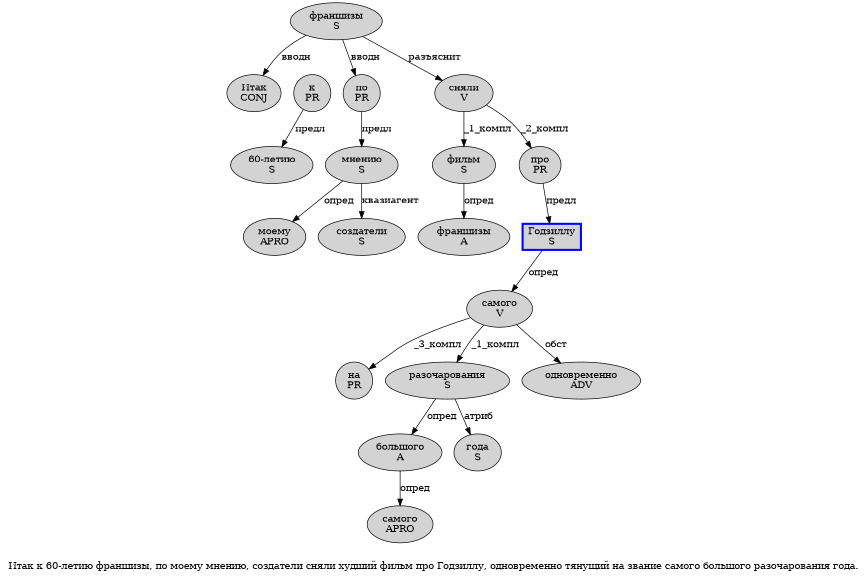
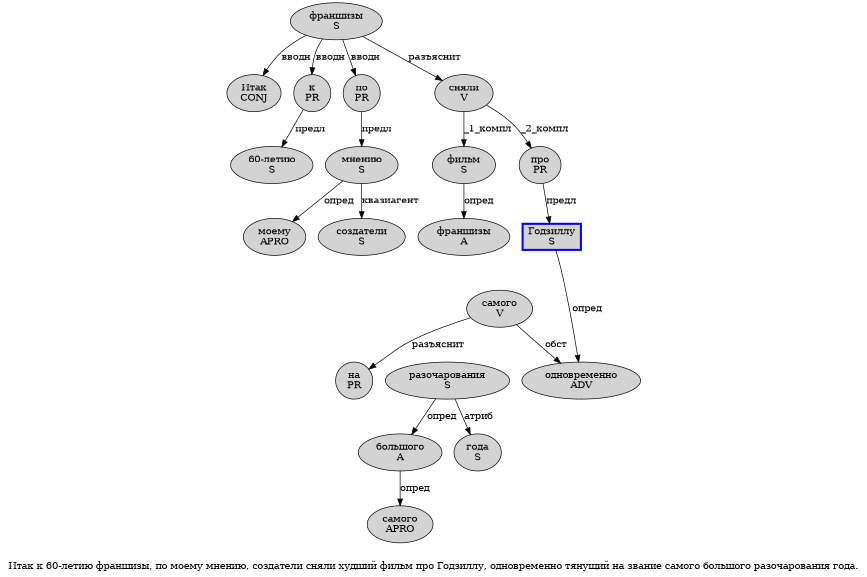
edge "франшизы S" -> "к PR": added, label "вводн"
edge "Годзиллу S" -> "самого V": now "Годзиллу S" -> "одновременно ADV"
edge "самого V" -> "разочарования S": removed, label "_1_компл"
edge "самого V" -> "на PR": label "_3_компл" -> "разъяснит"
